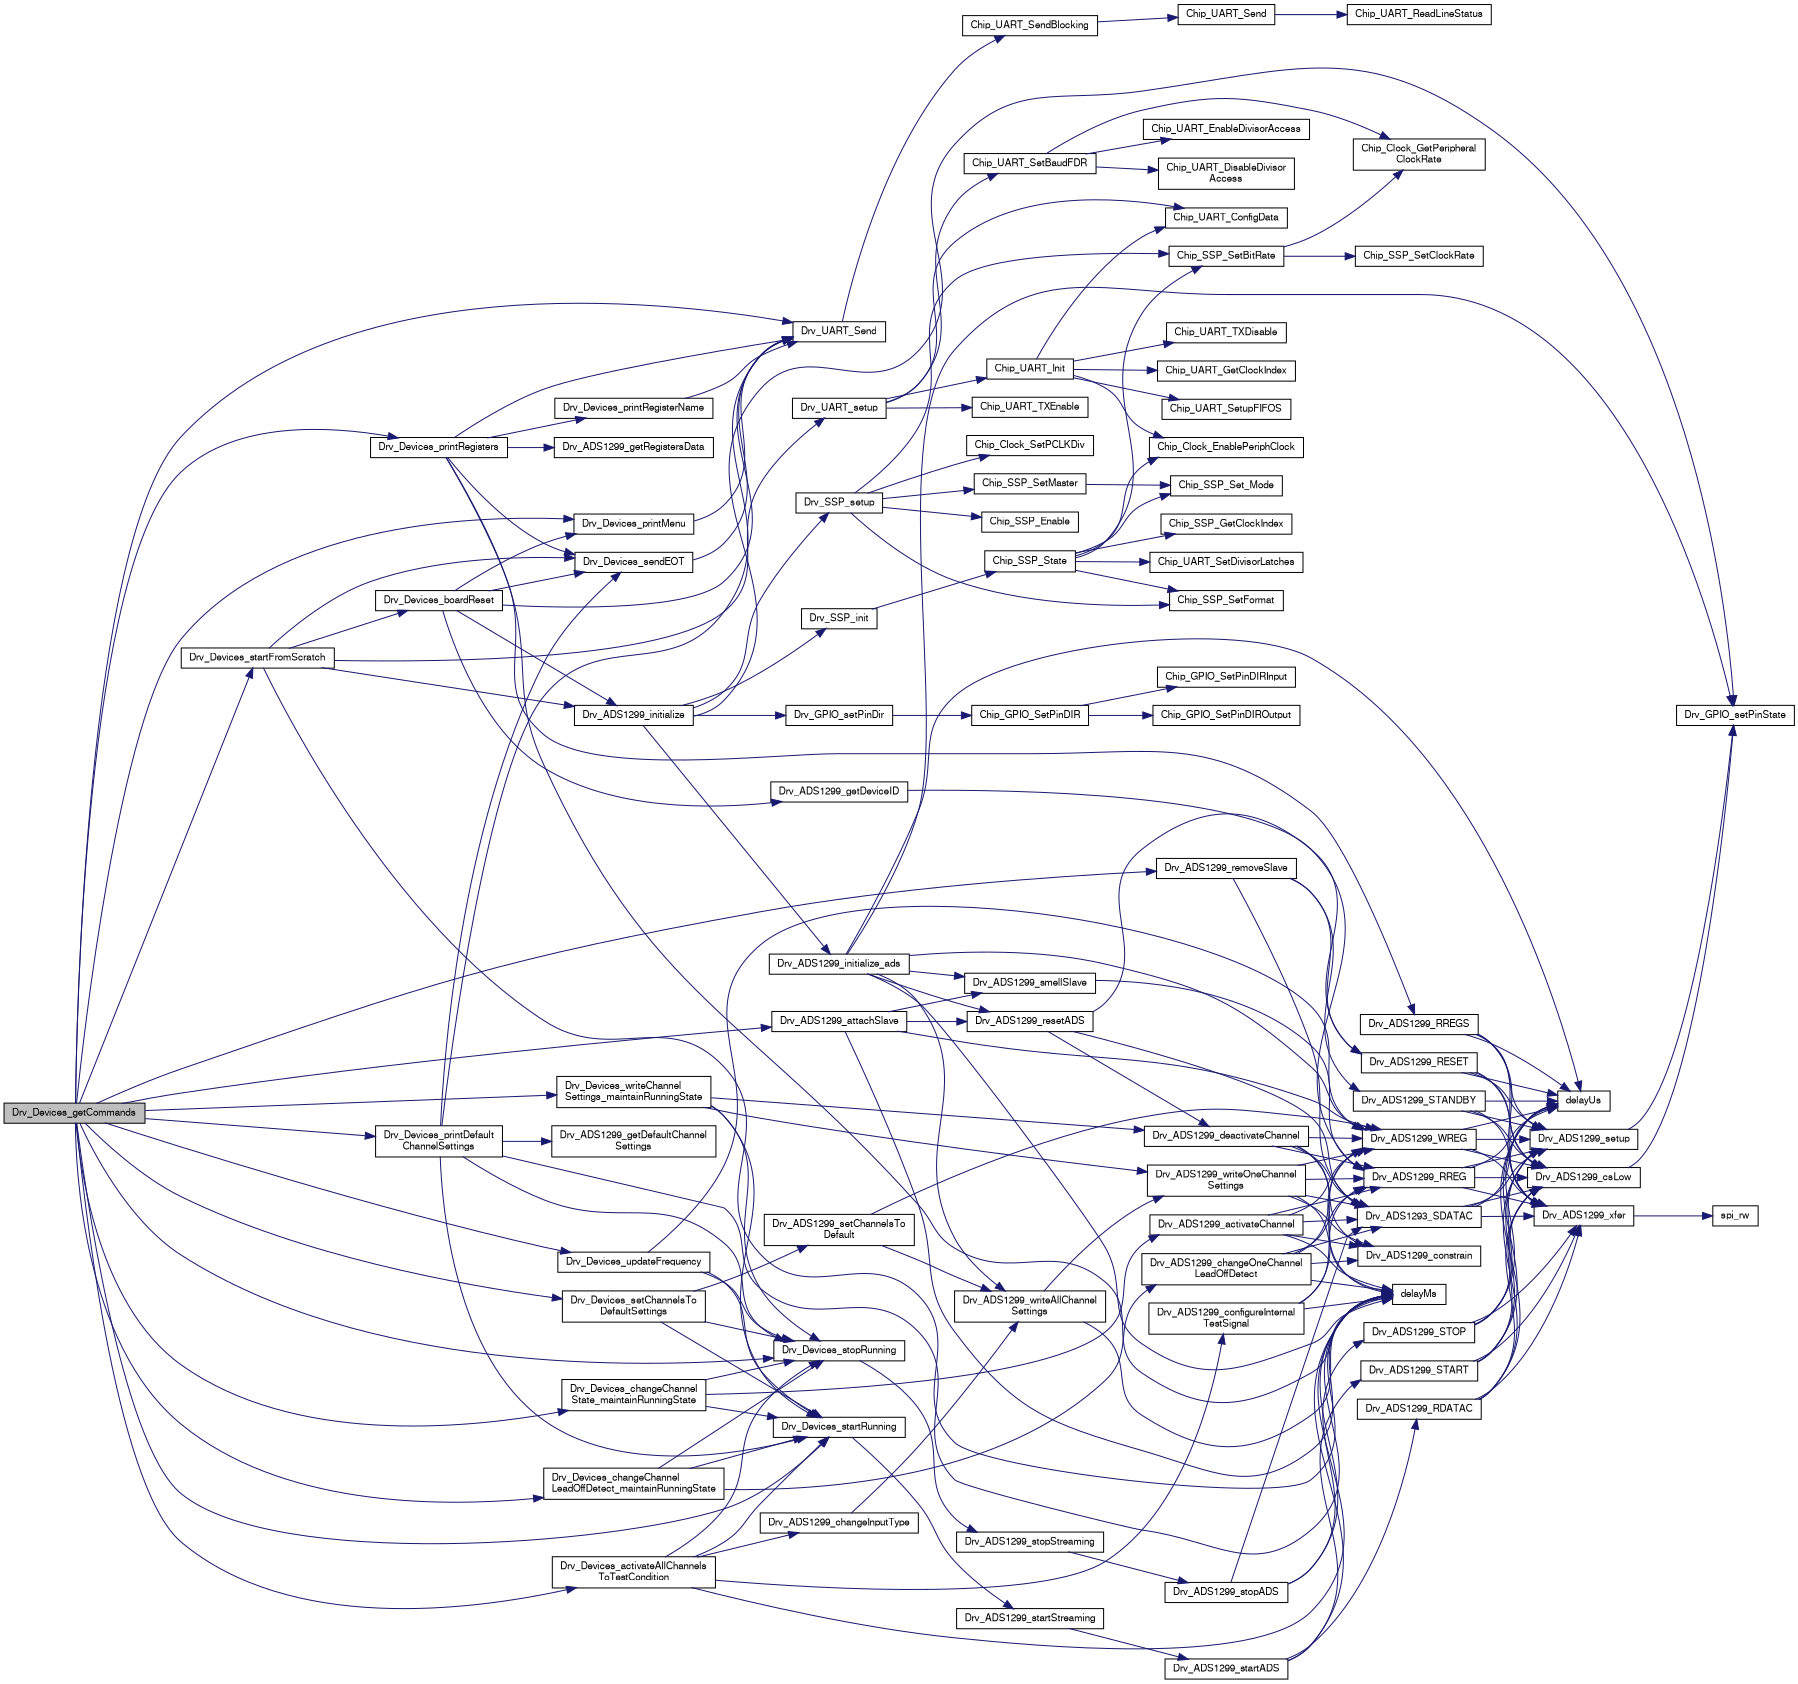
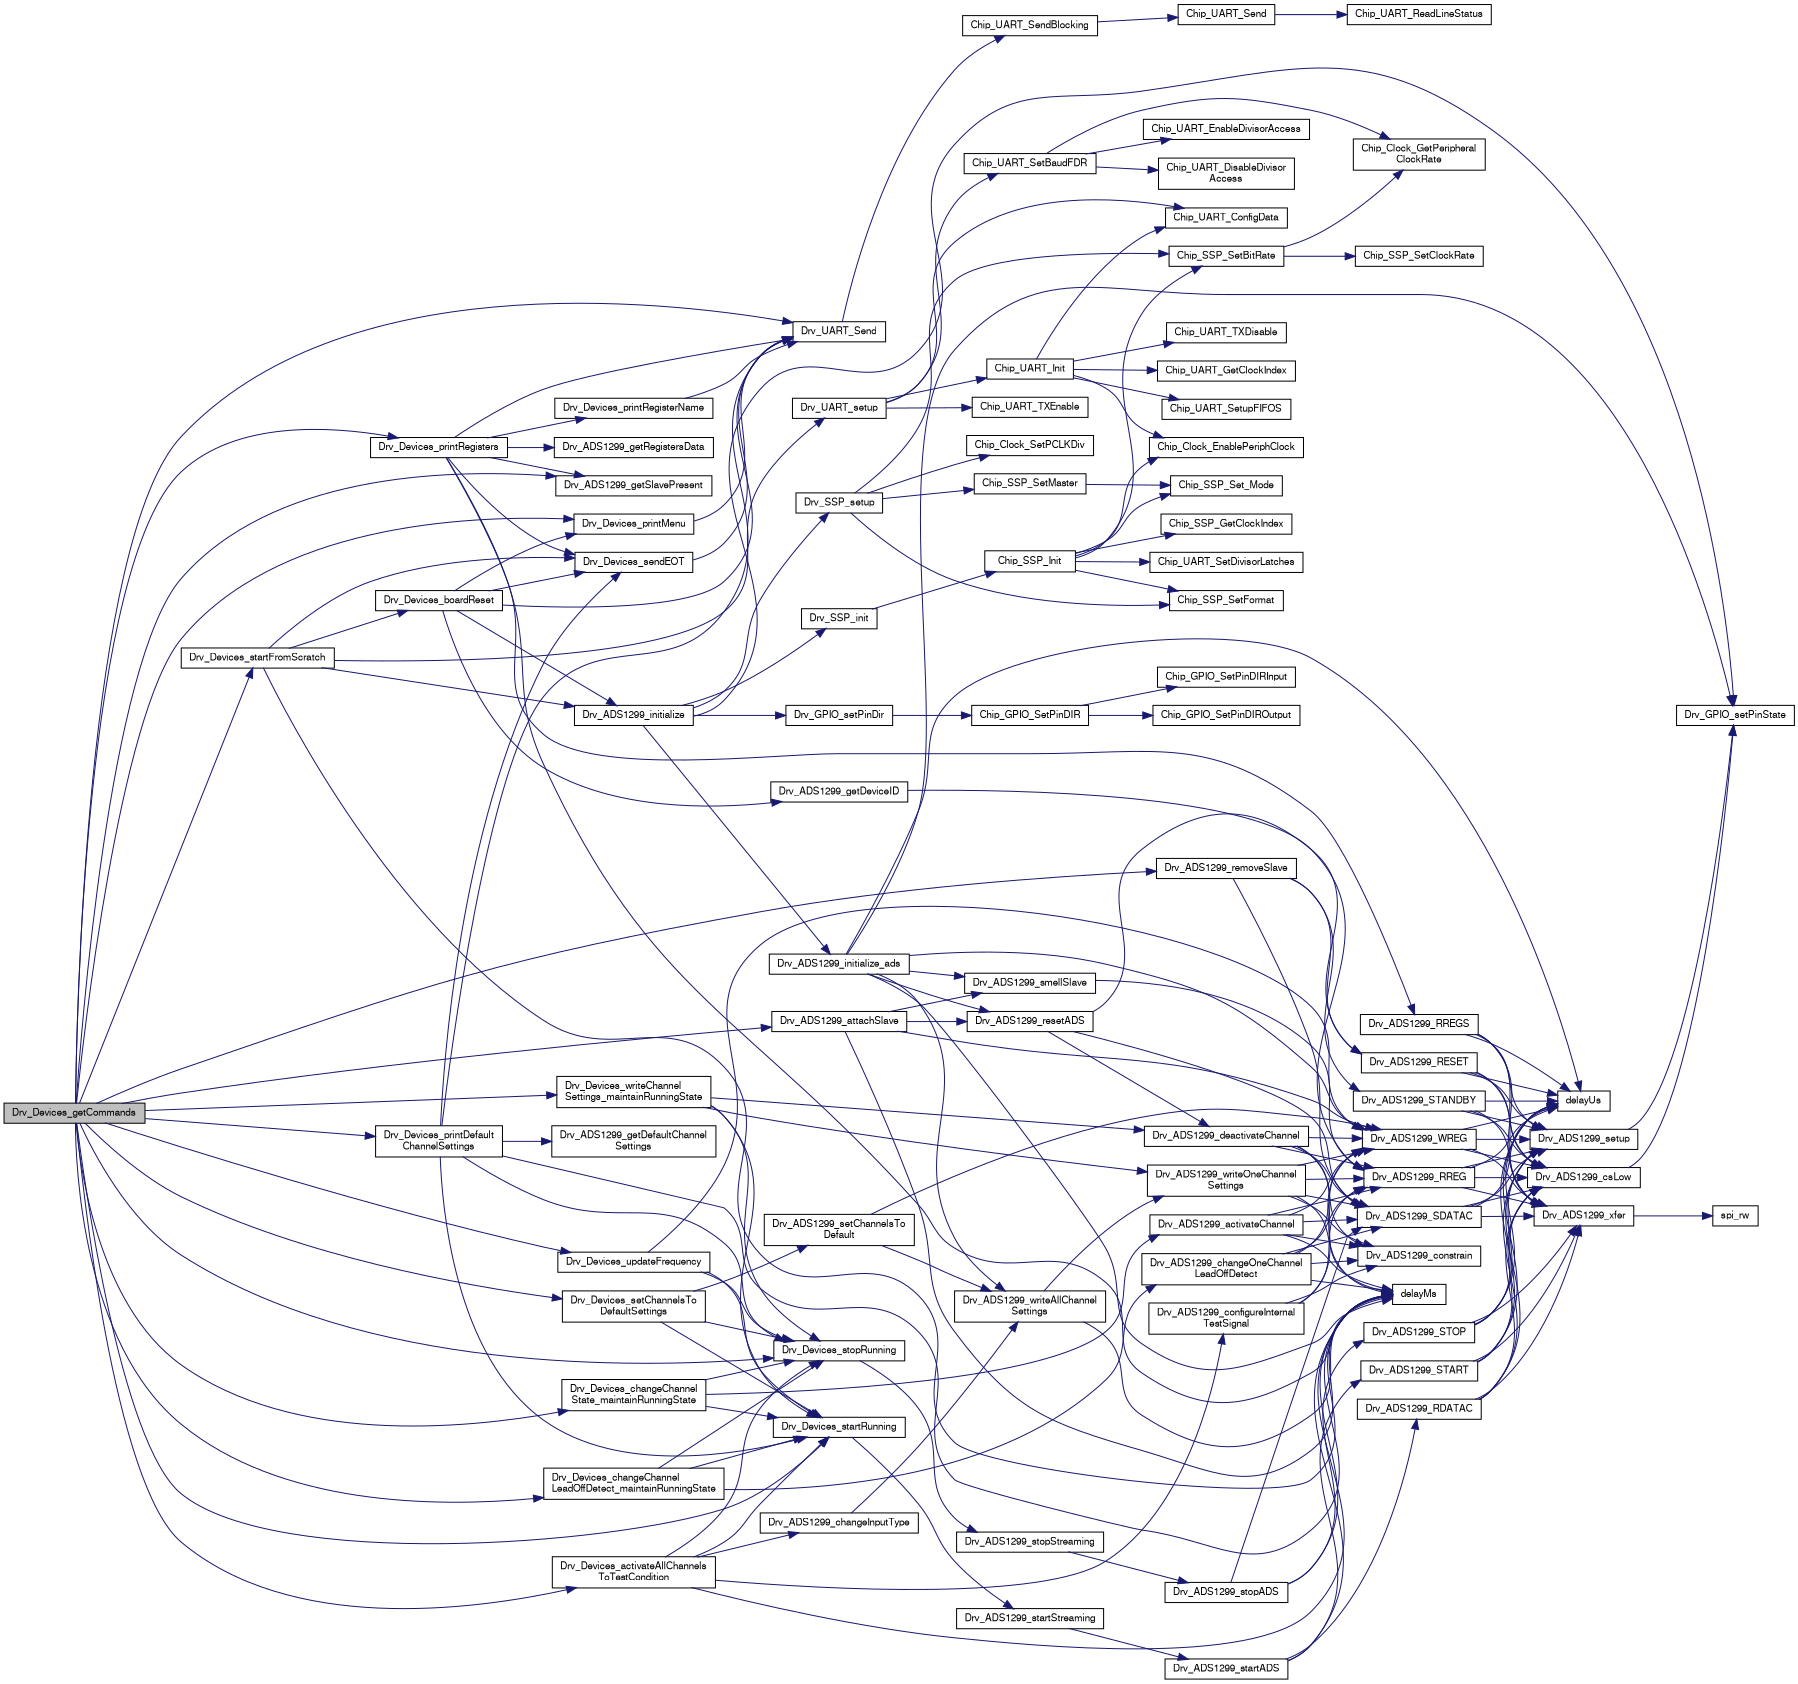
node "Drv_ADS1299_getSlavePresent": added
node "Chip_SSP_Enable": removed
node "Chip_SSP_State": label "Chip_SSP_State" -> "Chip_SSP_Init"
node "Drv_ADS1293_SDATAC": label "Drv_ADS1293_SDATAC" -> "Drv_ADS1299_SDATAC"
edge "Drv_ADS1299_configureInternal TestSignal" -> "delayMs": now "Drv_ADS1299_configureInternal TestSignal" -> "Drv_ADS1299_constrain"
